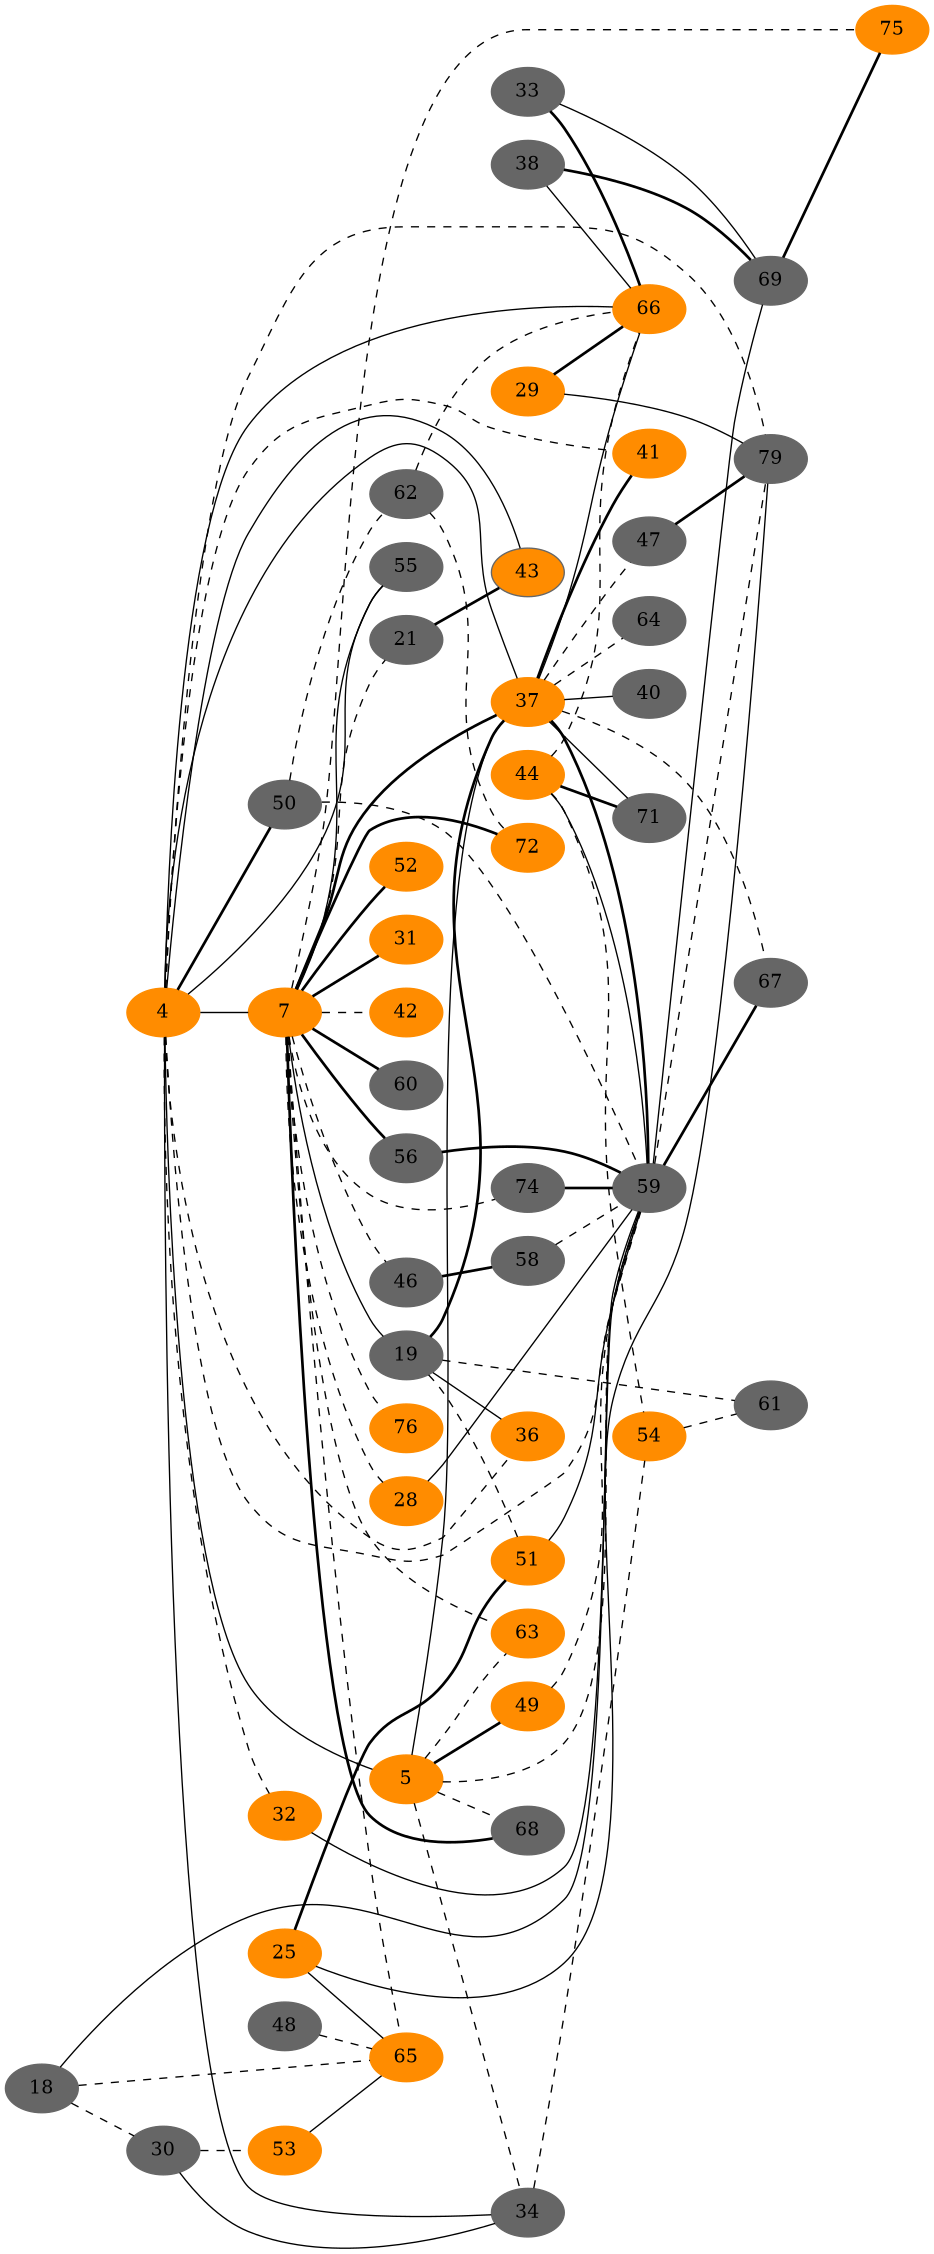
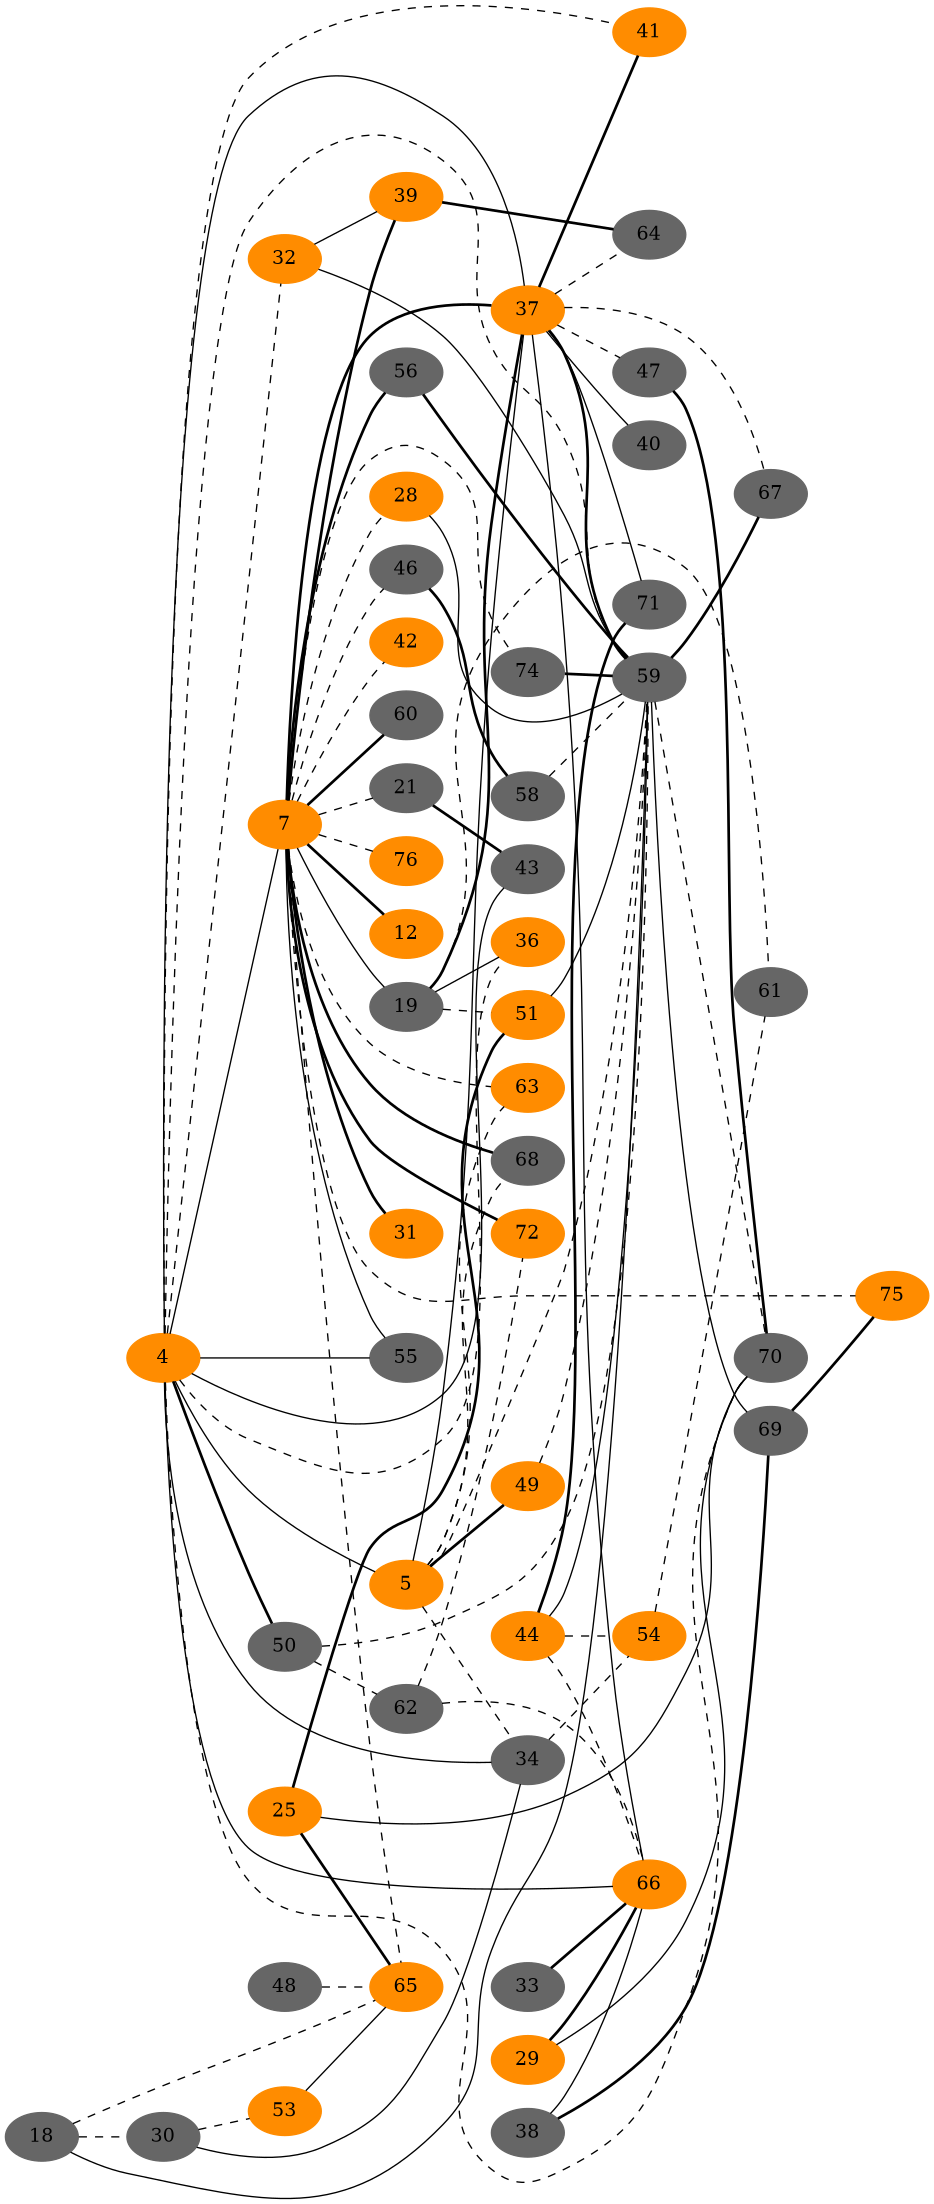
edge "33" -- "69": removed
node "39": added
node "79": label "79" -> "70"
node "43": fillcolor darkorange -> gray40
node "52": label "52" -> "12"
edge "25" -- "65": style solid -> bold
